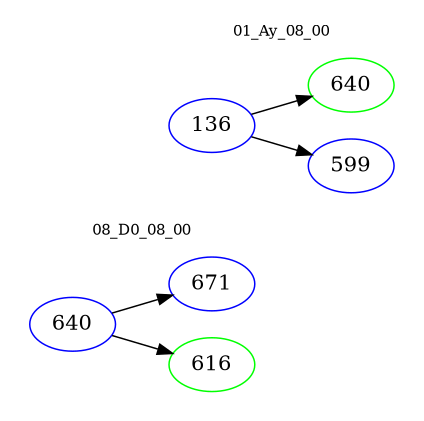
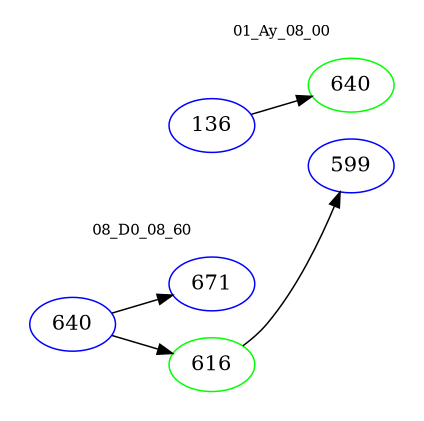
edge "136" -> "599": now "616" -> "599"
cluster "08_D0_08_00": label "08_D0_08_00" -> "08_D0_08_60"
